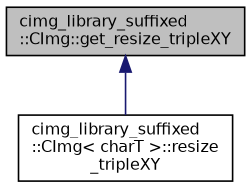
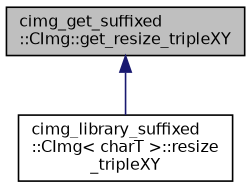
node "cimg_library_suffixed ::CImg::get_resize_tripleXY": label "cimg_library_suffixed ::CImg::get_resize_tripleXY" -> "cimg_get_suffixed ::CImg::get_resize_tripleXY"
